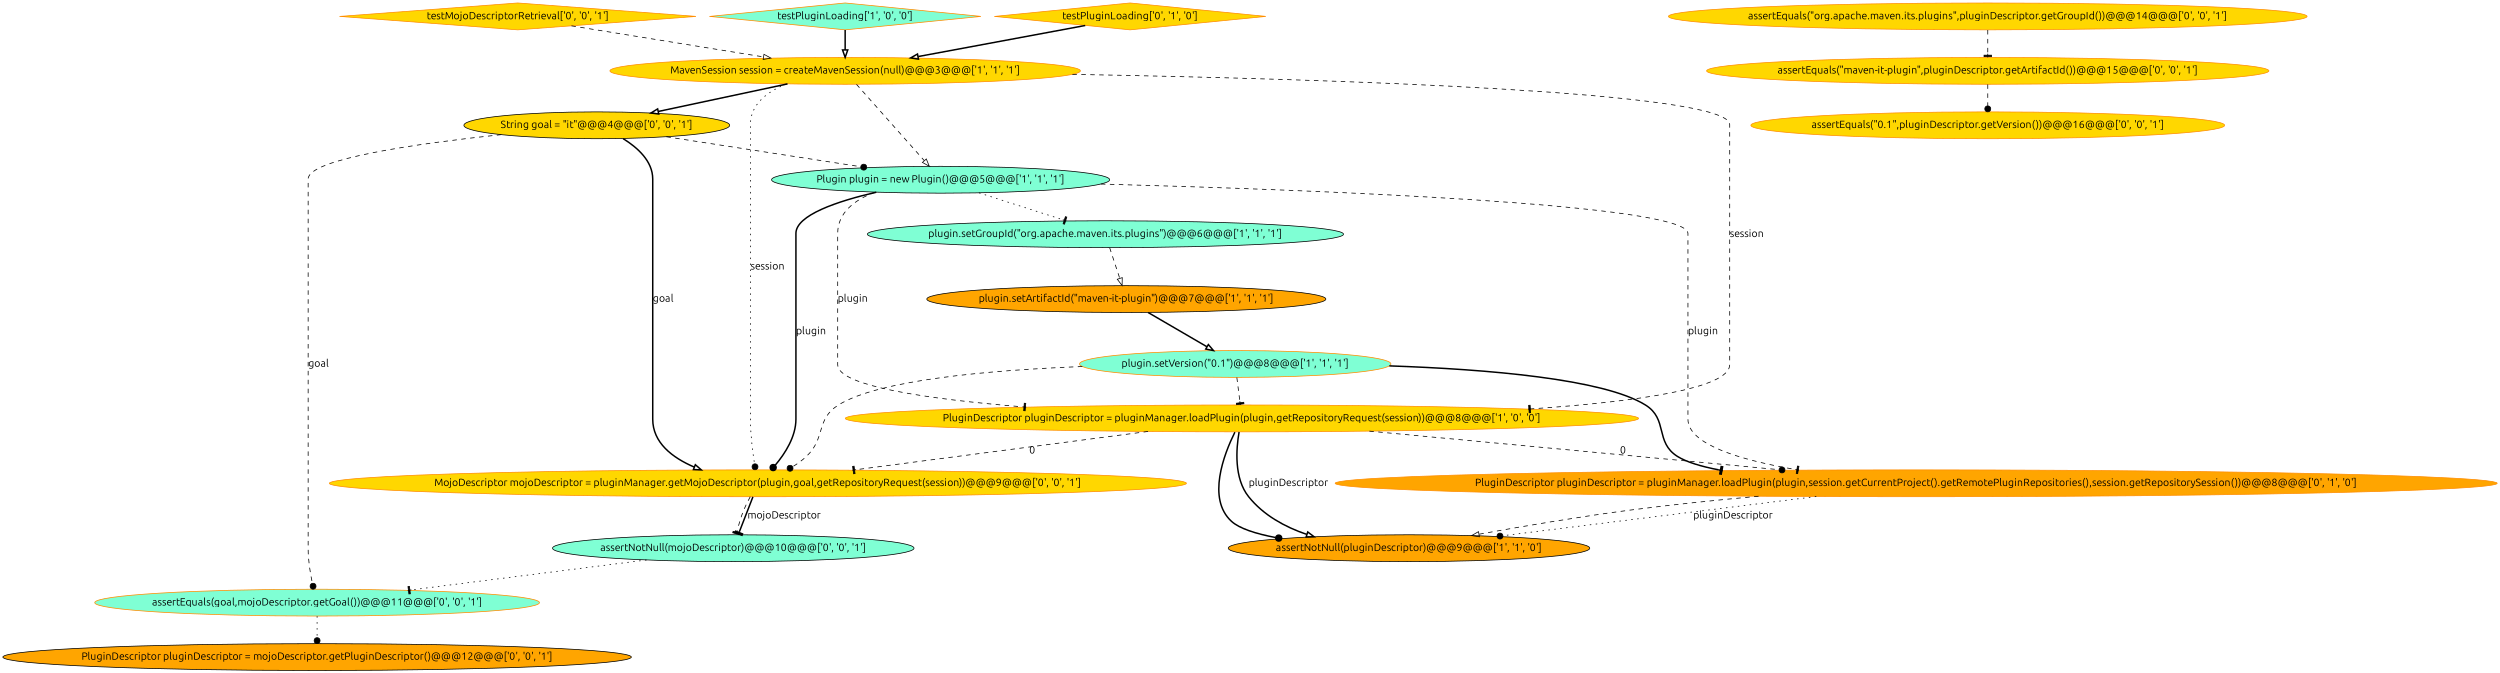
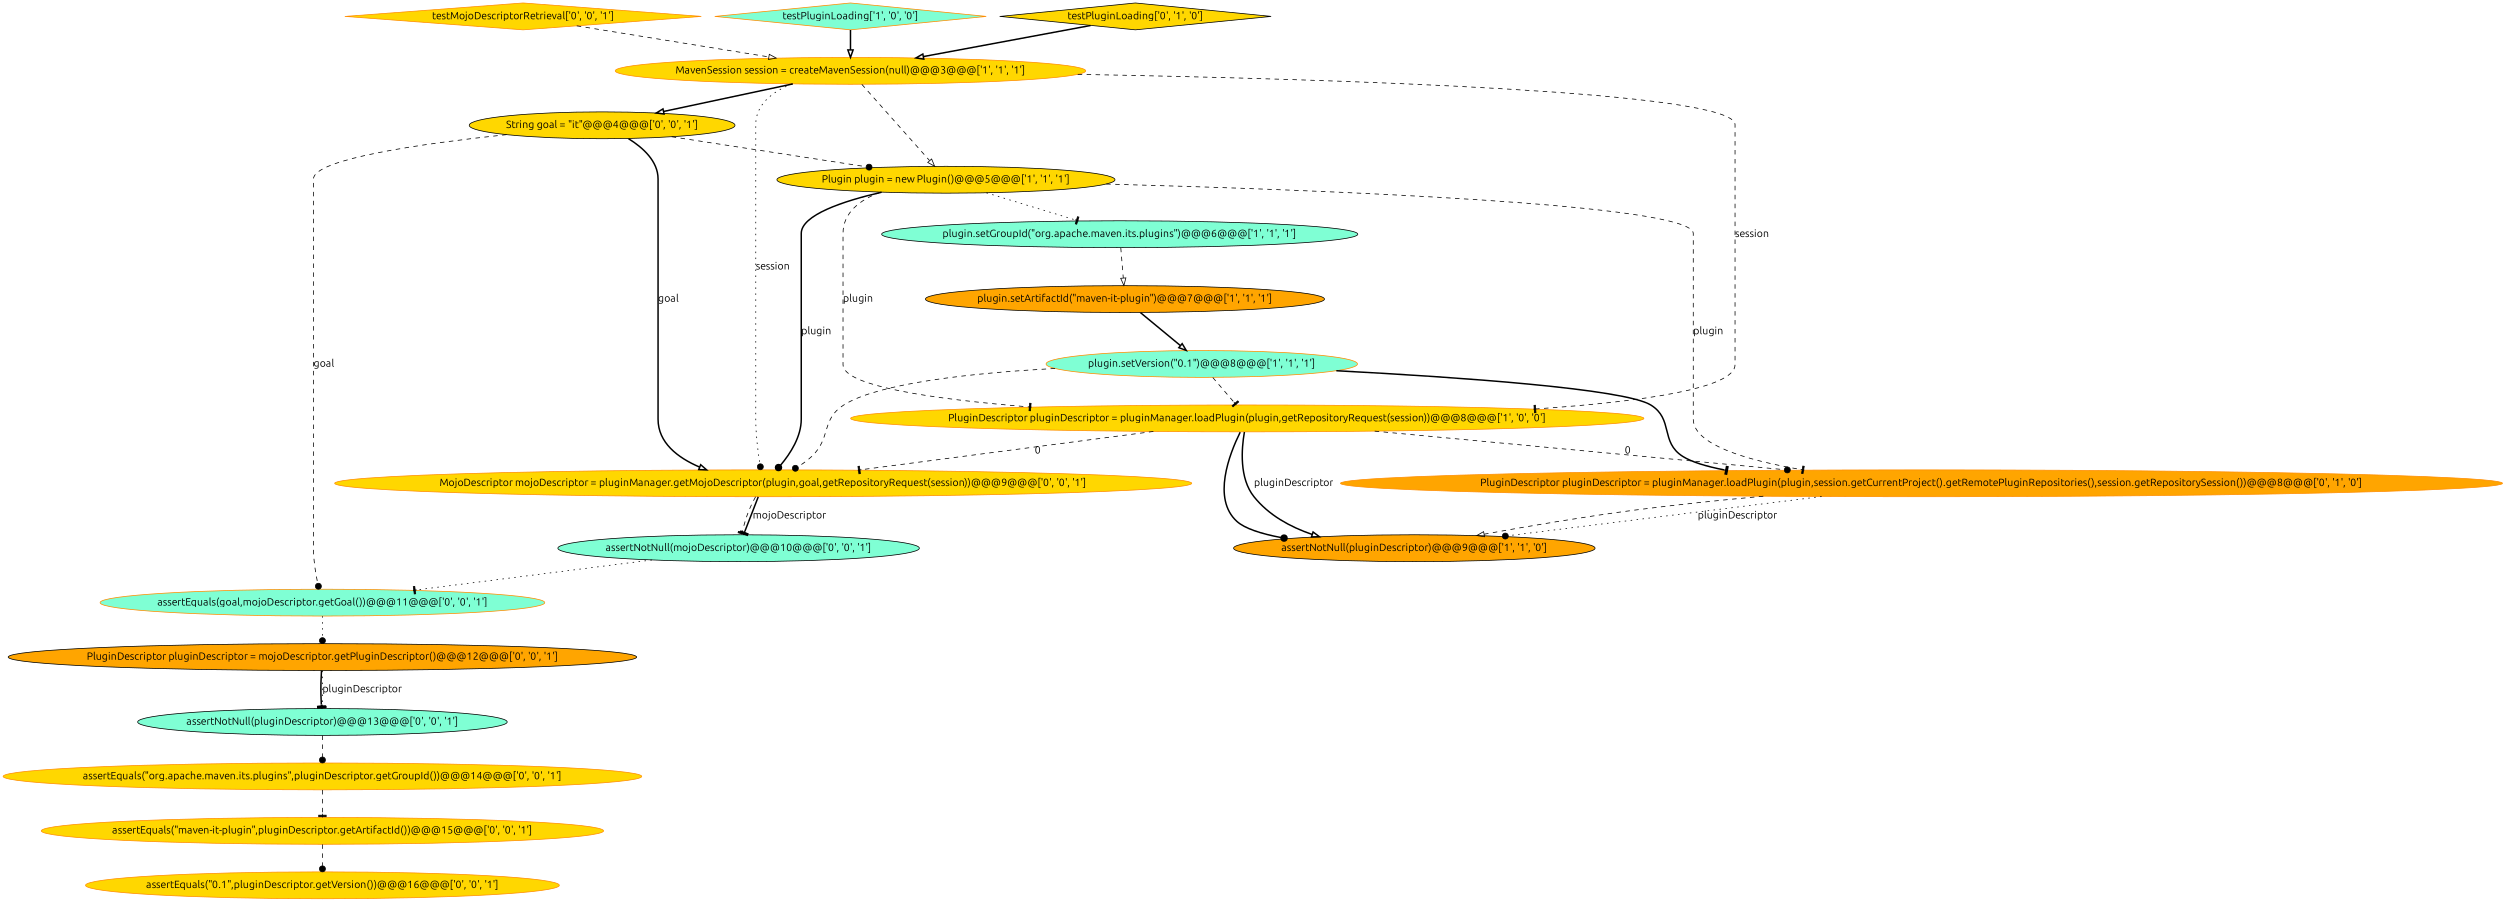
node "testPluginLoading['0', '1', '0']": color darkorange -> black
node "Plugin plugin = new Plugin()@@@5@@@['1', '1', '1']": fillcolor aquamarine -> gold
node "assertNotNull(pluginDescriptor)@@@13@@@['0', '0', '1']": added
